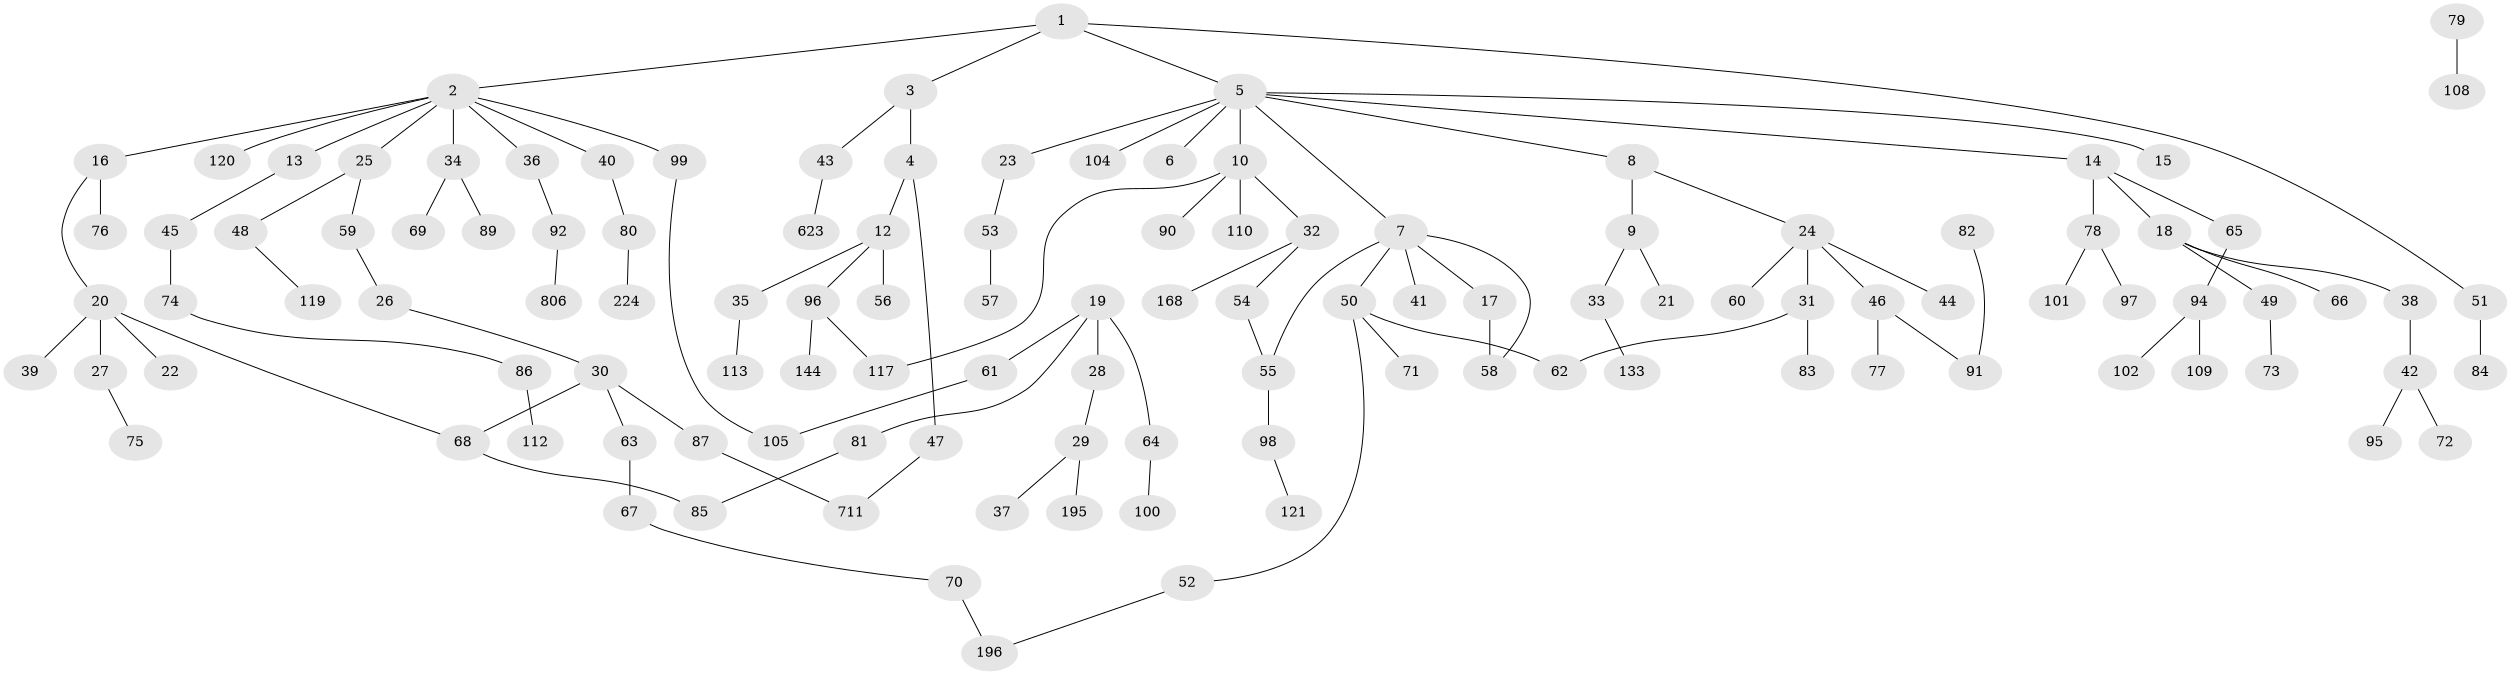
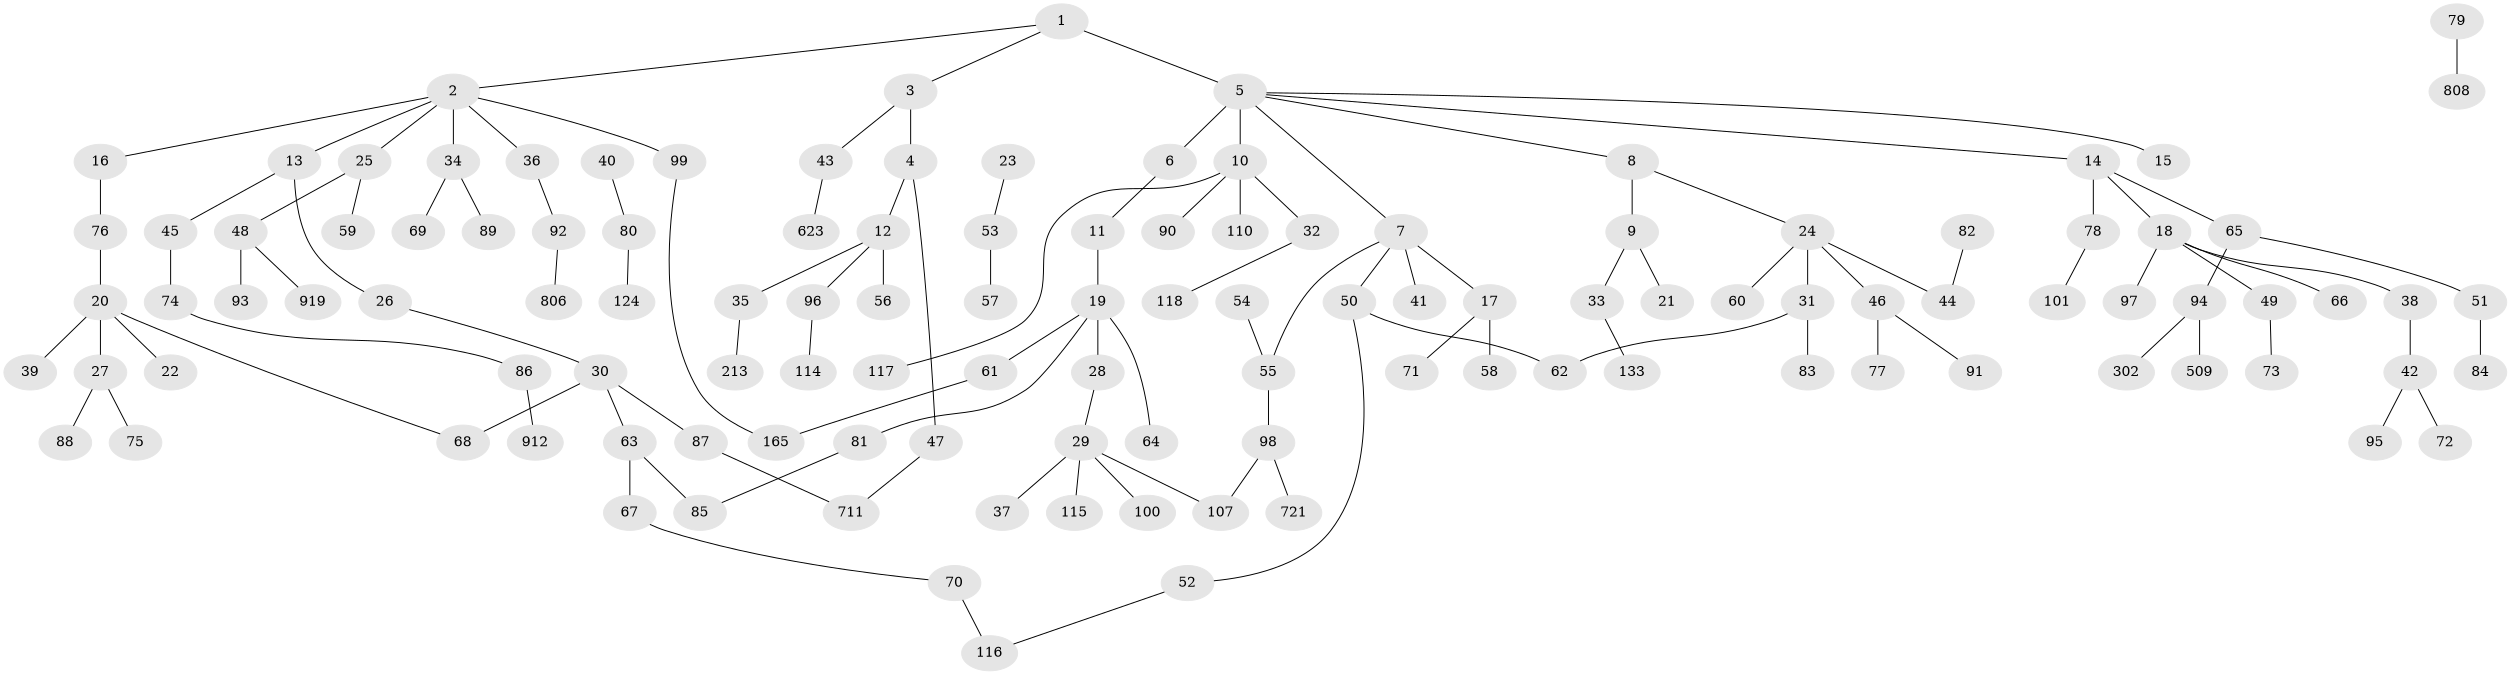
edge "1" -- "51": now "65" -- "51"
node "108": label "108" -> "808"
edge "5" -- "23": removed
edge "2" -- "40": removed
node "120": removed
node "104": removed
edge "16" -- "20": now "76" -- "20"
node "11": added
edge "59" -- "26": now "13" -- "26"
edge "32" -- "54": removed
edge "78" -- "97": now "18" -- "97"
edge "7" -- "58": removed
node "93": added
node "119": label "119" -> "919"
node "224": label "224" -> "124"
node "168": label "168" -> "118"
edge "82" -- "91": now "82" -- "44"
edge "96" -- "117": removed
edge "50" -- "71": now "17" -- "71"
node "113": label "113" -> "213"
node "144": label "144" -> "114"
node "102": label "102" -> "302"
node "109": label "109" -> "509"
node "88": added
node "112": label "112" -> "912"
node "105": label "105" -> "165"
edge "68" -- "85": now "63" -- "85"
edge "64" -- "100": now "29" -- "100"
node "195": label "195" -> "115"
node "107": added
node "121": label "121" -> "721"
node "196": label "196" -> "116"
